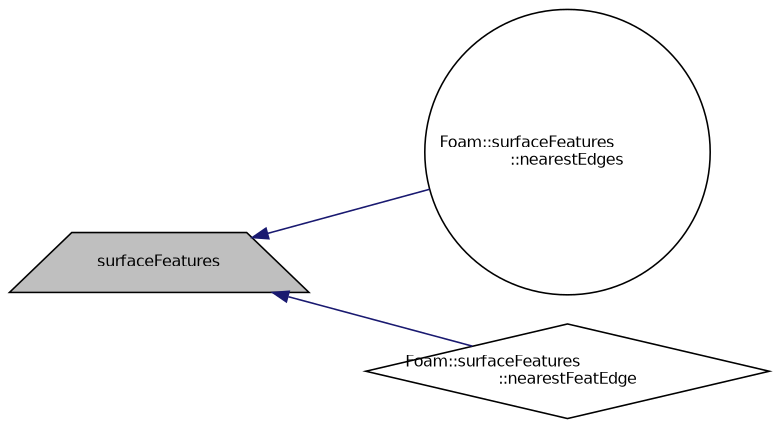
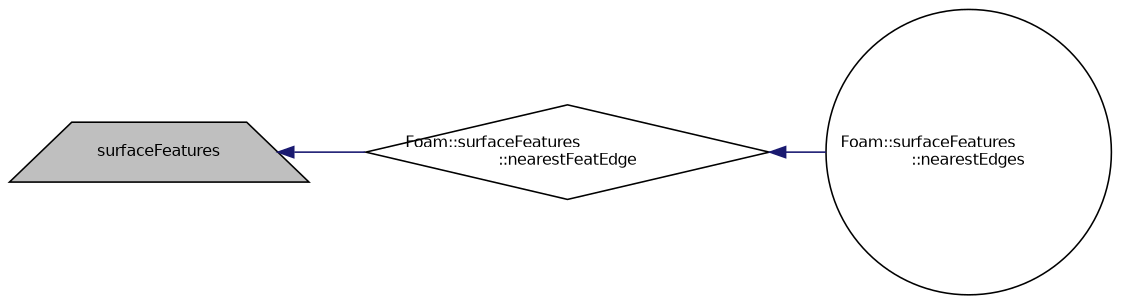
edge "Foam::surfaceFeatures ::nearestEdges" -> "surfaceFeatures": now "Foam::surfaceFeatures ::nearestEdges" -> "Foam::surfaceFeatures ::nearestFeatEdge"
